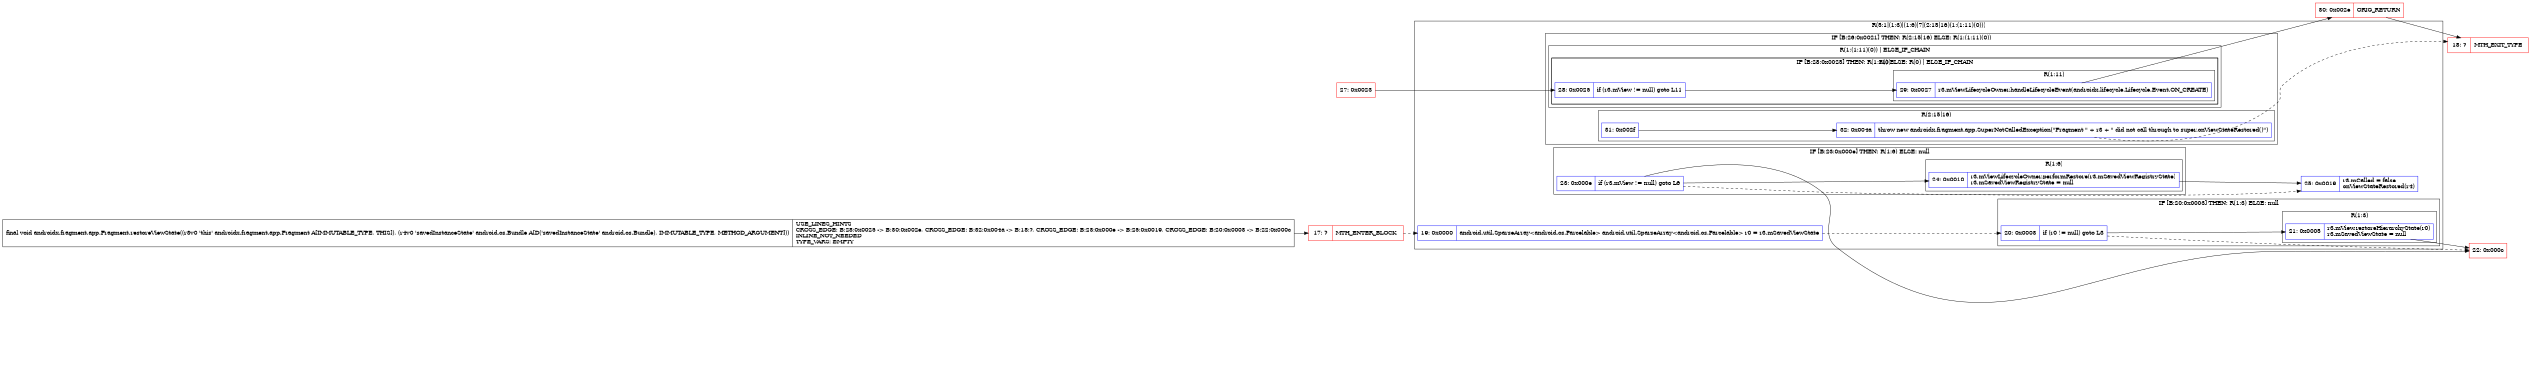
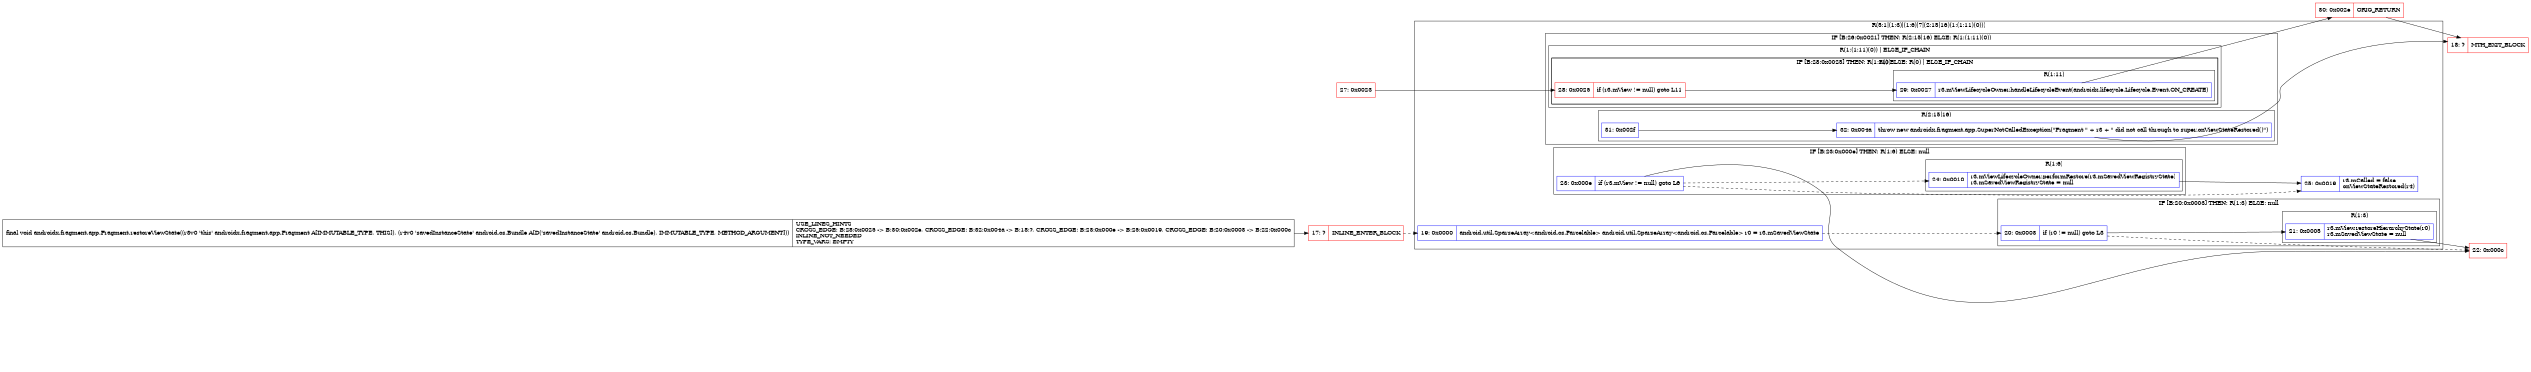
node "18: ?": text "MTH_EXIT_TYPE" -> "MTH_EXIT_BLOCK"
node "28: 0x0025": color blue -> red
edge "32: 0x004a" -> "18: ?": style dashed -> solid
edge "23: 0x000e" -> "24: 0x0010": style solid -> dashed
node "17: ?": text "MTH_ENTER_BLOCK" -> "INLINE_ENTER_BLOCK"
